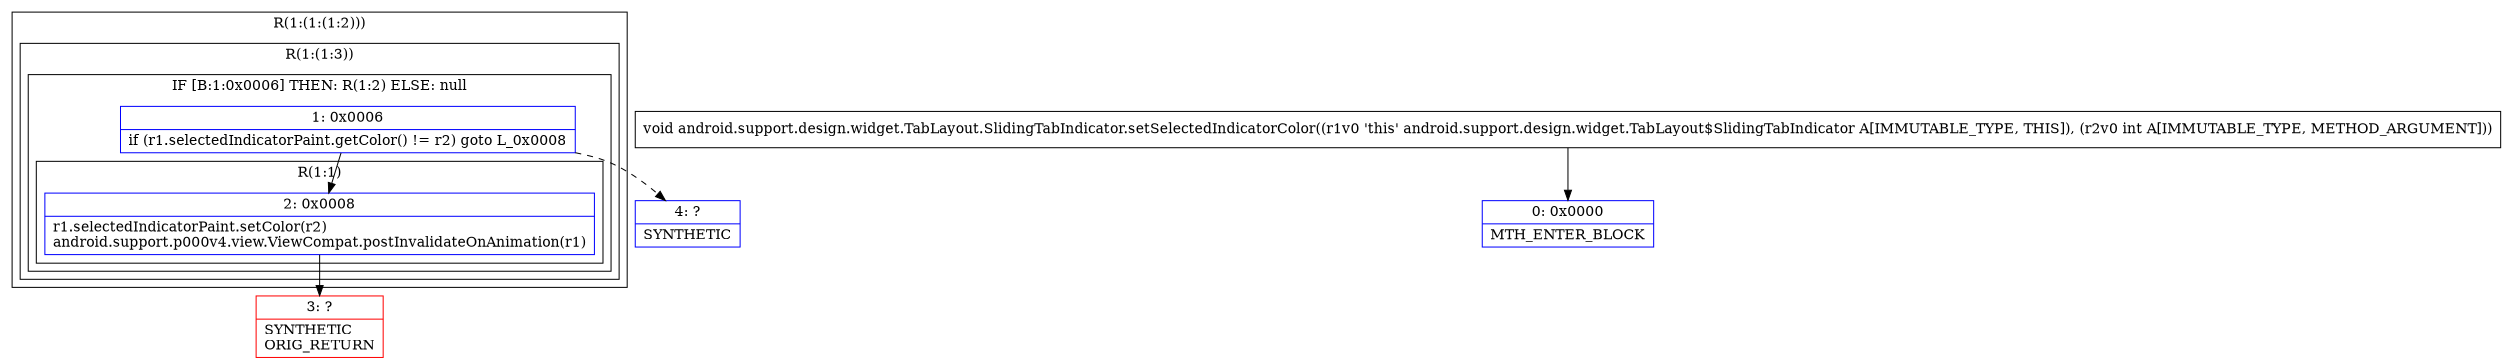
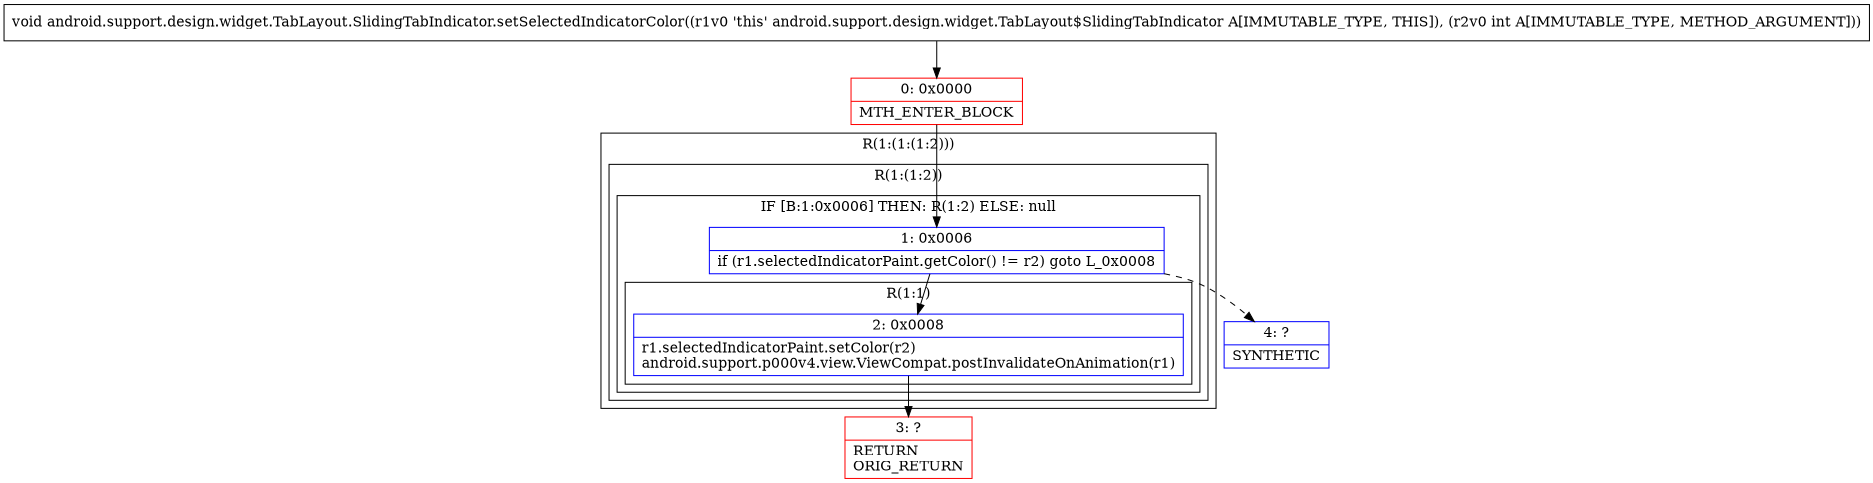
cluster "R(1:(1:3))": label "R(1:(1:3))" -> "R(1:(1:2))"
edge "0: 0x0000" -> "1: 0x0006": added
node "0: 0x0000": color blue -> red
node "3: ?": text "SYNTHETIC" -> "RETURN"
